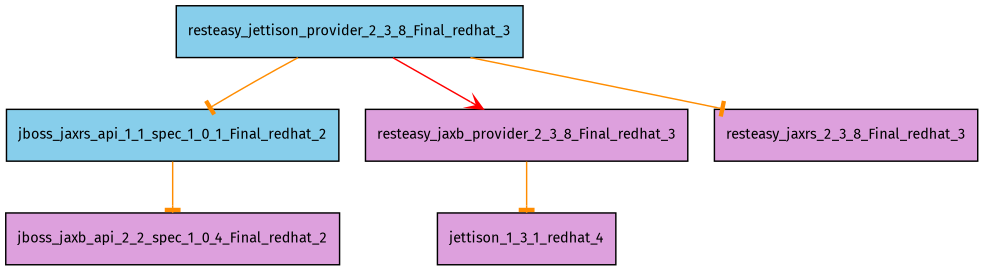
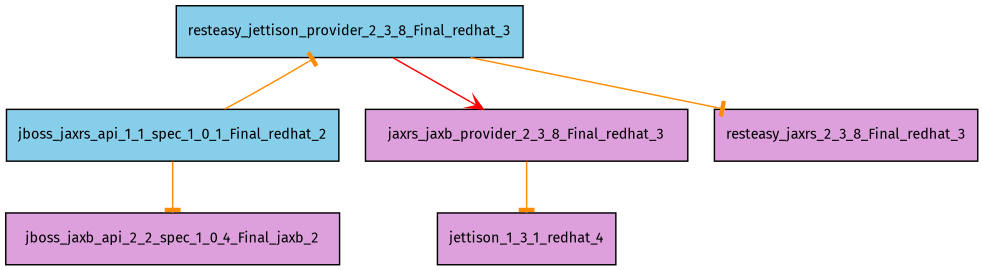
edge "resteasy_jettison_provider_2_3_8_Final_redhat_3" -> "jboss_jaxrs_api_1_1_spec_1_0_1_Final_redhat_2": reversed
node "resteasy_jaxb_provider_2_3_8_Final_redhat_3": label "resteasy_jaxb_provider_2_3_8_Final_redhat_3" -> "jaxrs_jaxb_provider_2_3_8_Final_redhat_3"
node "jboss_jaxb_api_2_2_spec_1_0_4_Final_redhat_2": label "jboss_jaxb_api_2_2_spec_1_0_4_Final_redhat_2" -> "jboss_jaxb_api_2_2_spec_1_0_4_Final_jaxb_2"
